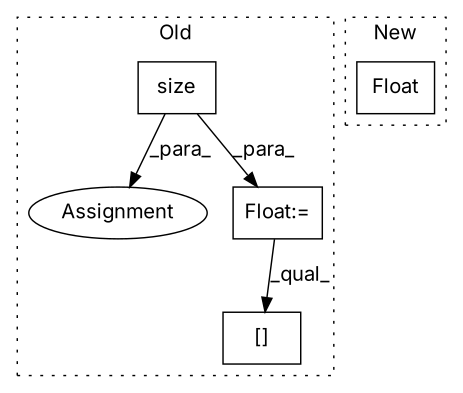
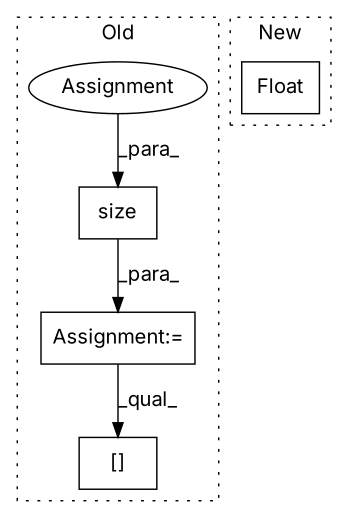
edge "size" -> "Assignment": reversed
node "Float:=": label "Float:=" -> "Assignment:="
